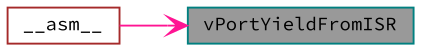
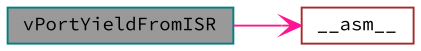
edge "__asm__" -> "vPortYieldFromISR": reversed
